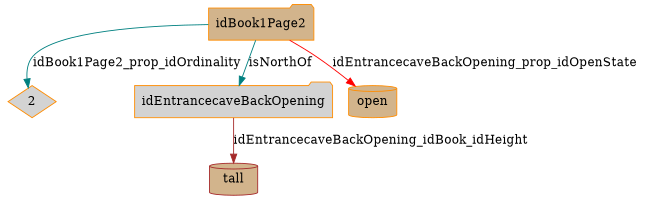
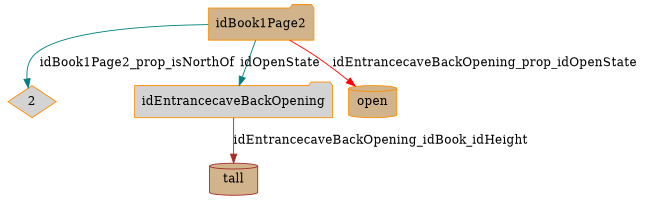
edge "idBook1Page2" -> "2": label "idBook1Page2_prop_idOrdinality" -> "idBook1Page2_prop_isNorthOf"
edge "idBook1Page2" -> "idEntrancecaveBackOpening": label "isNorthOf" -> "idOpenState"
